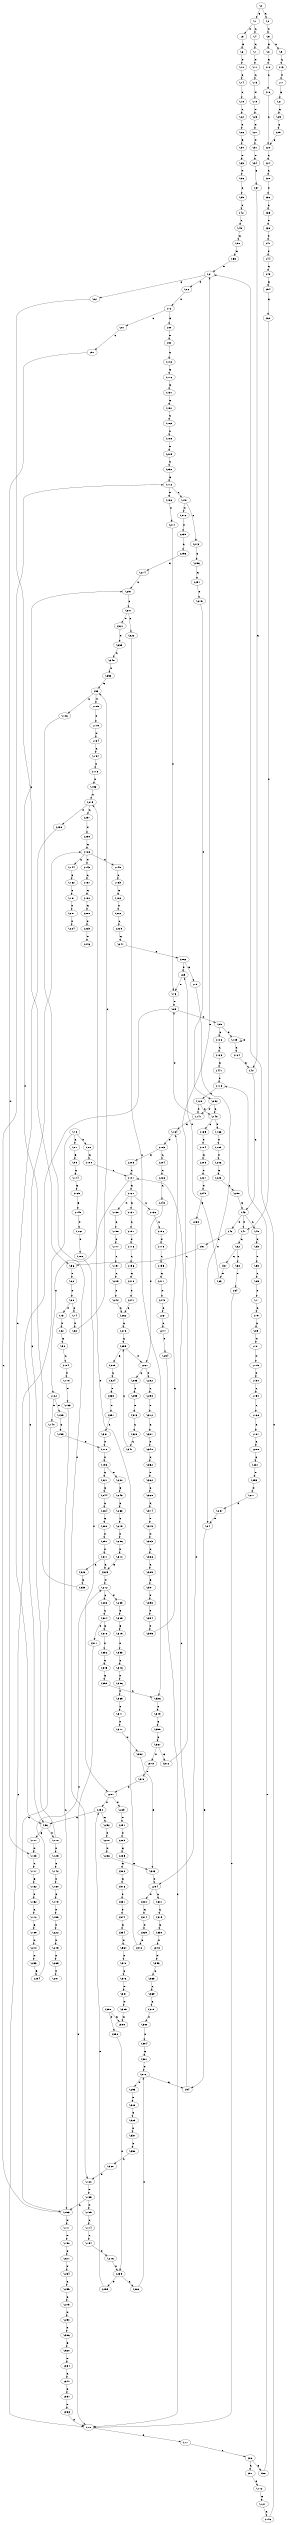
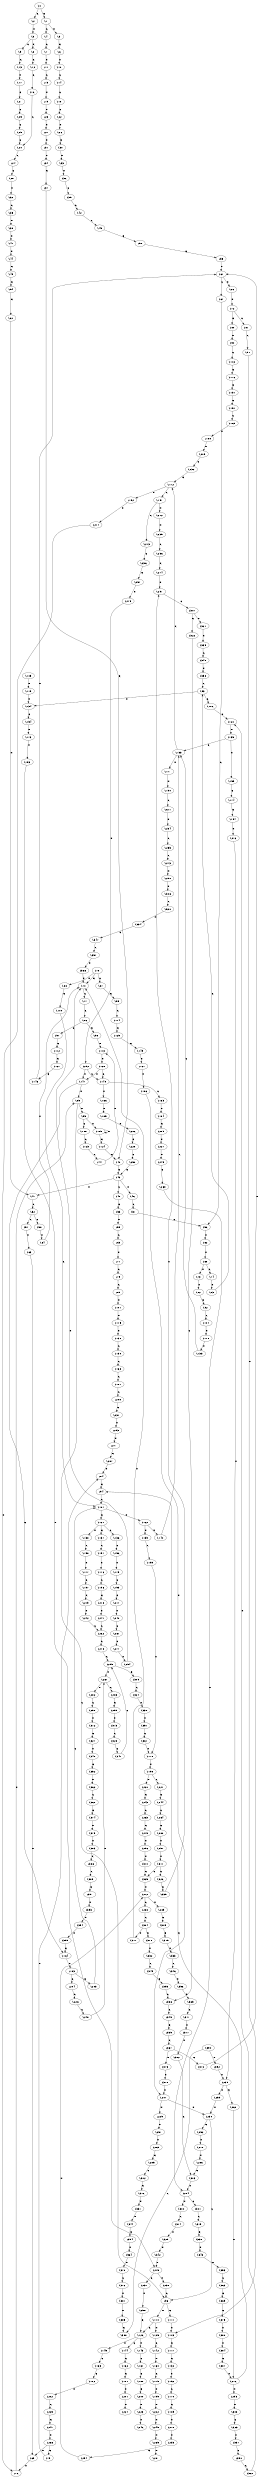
edge "S93" -> "S105": now "S93" -> "S134"
